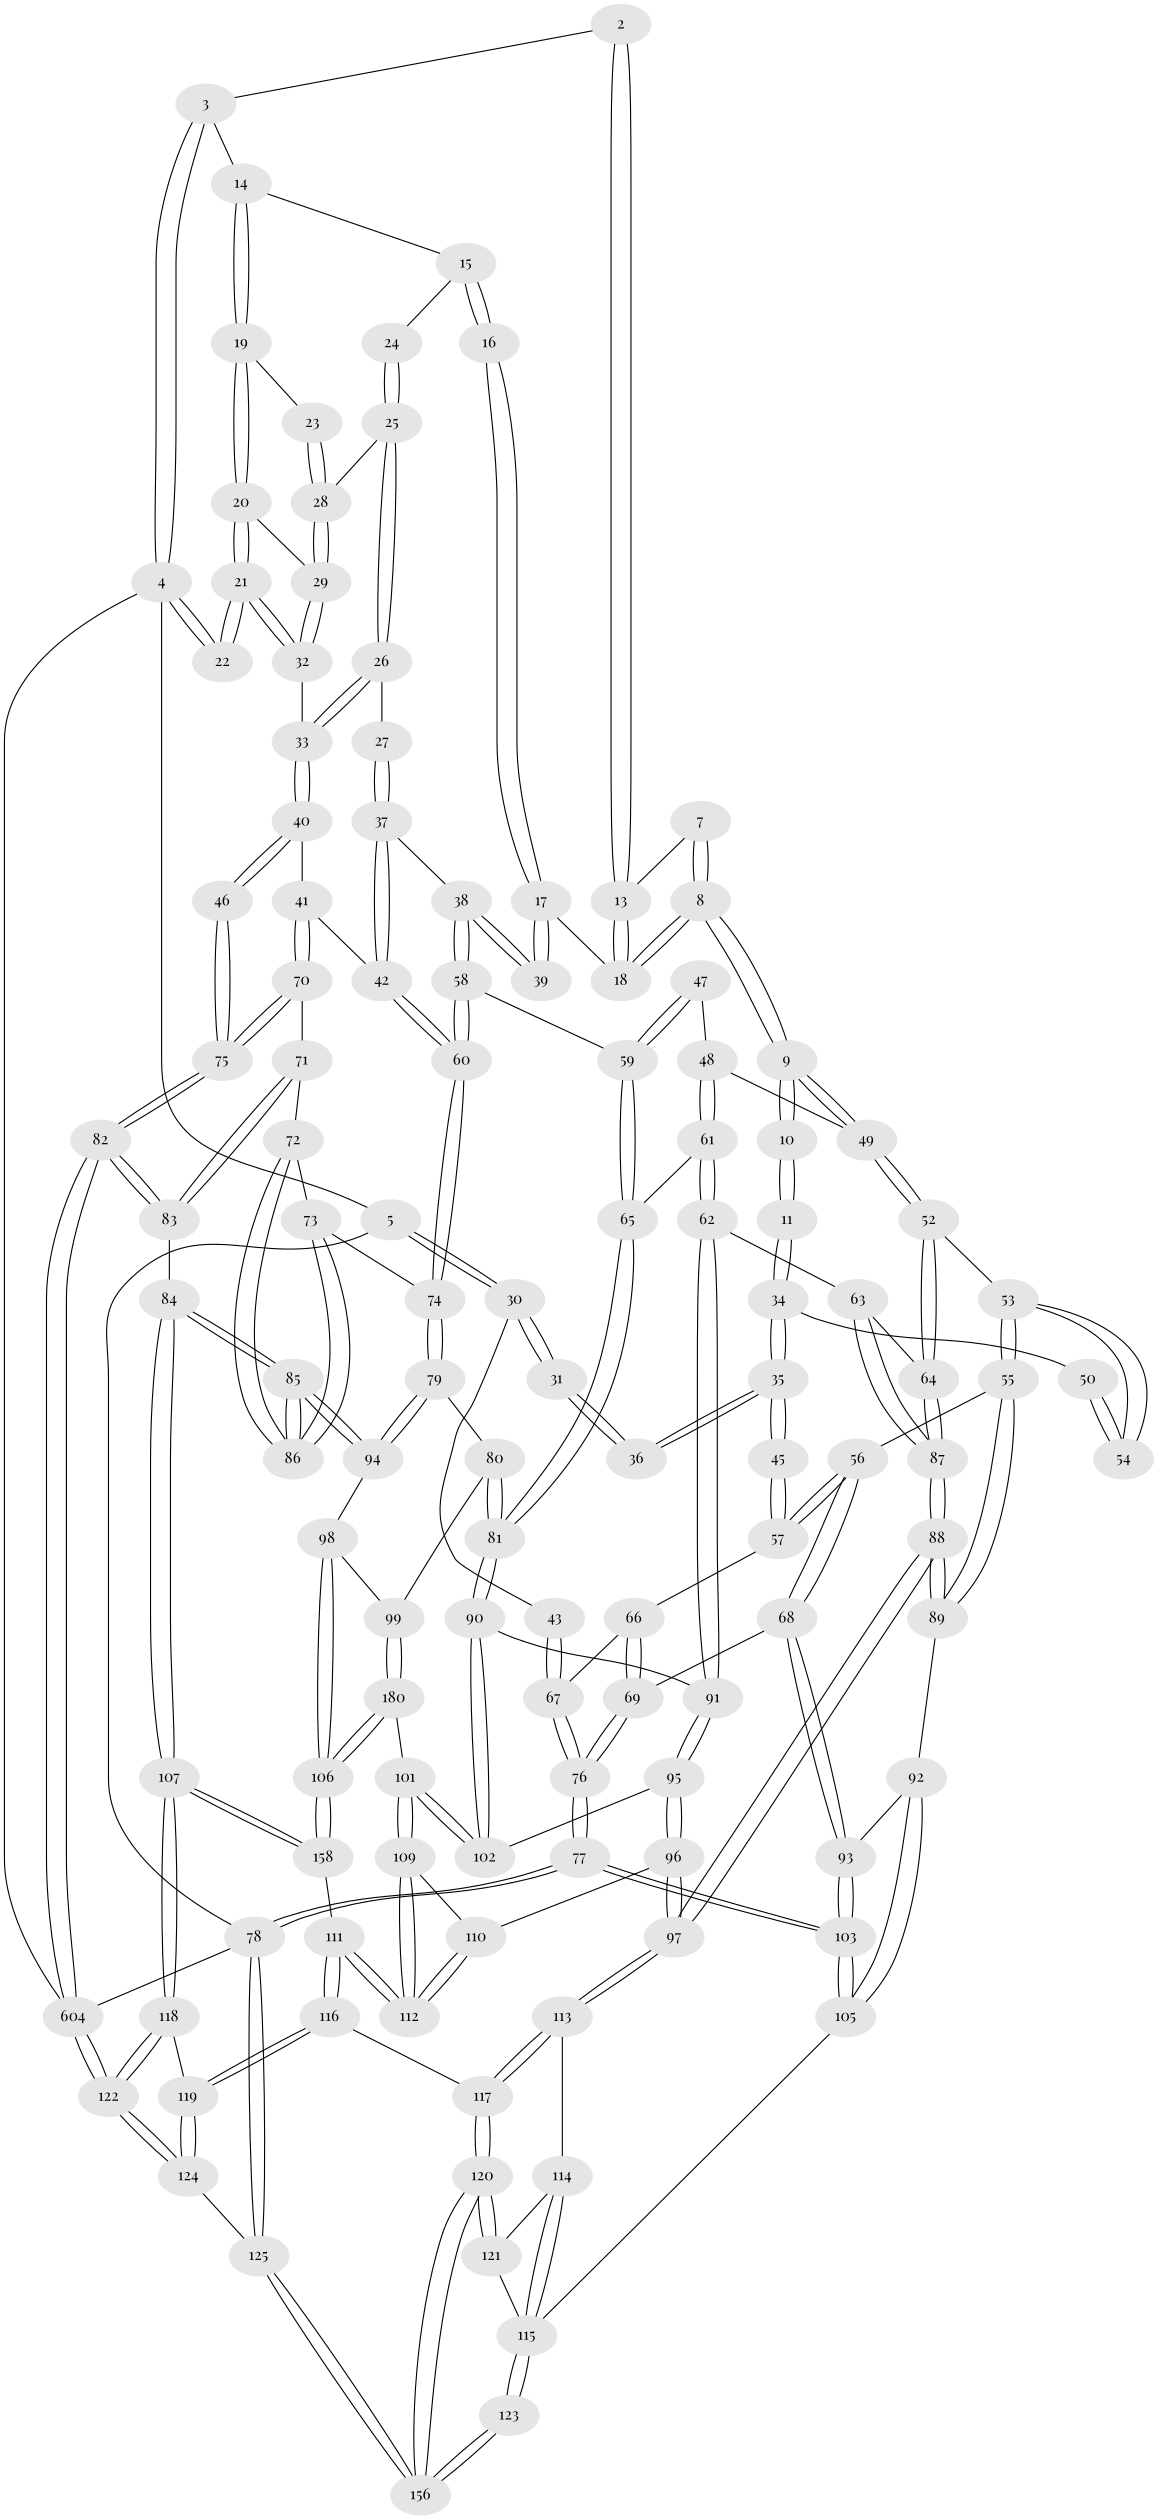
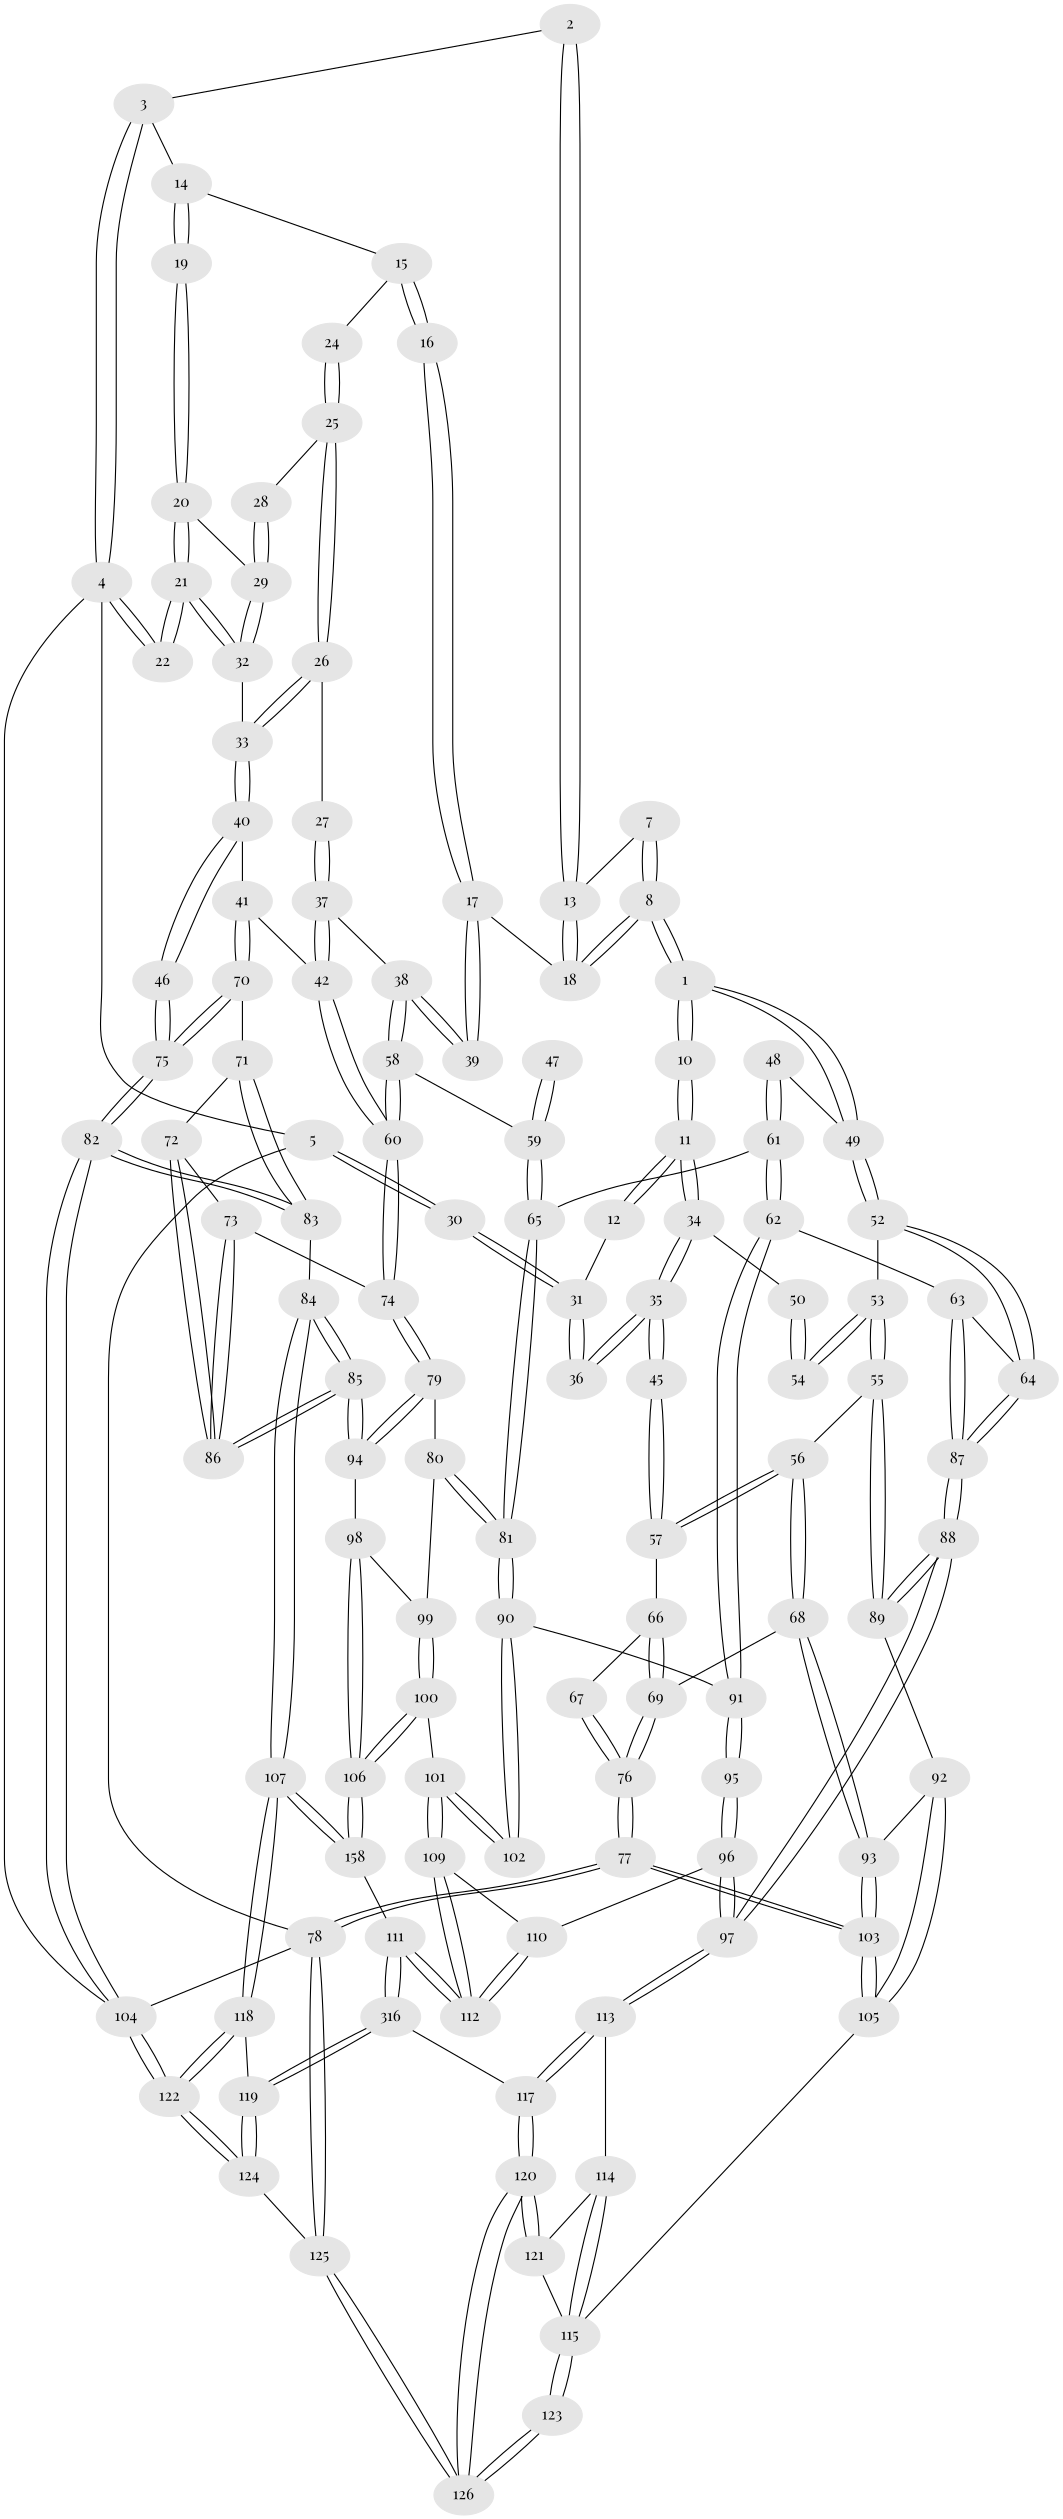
node "23": removed
edge "47" -- "48": removed
node "9": label "9" -> "1"
node "12": added
node "43": removed
node "180": label "180" -> "100"
edge "95" -- "102": removed
node "604": label "604" -> "104"
node "116": label "116" -> "316"
node "156": label "156" -> "126"
